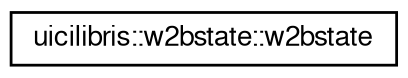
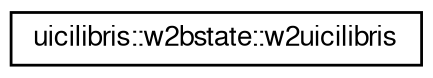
node "uicilibris::w2bstate::w2bstate": label "uicilibris::w2bstate::w2bstate" -> "uicilibris::w2bstate::w2uicilibris"
